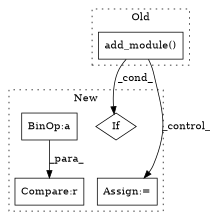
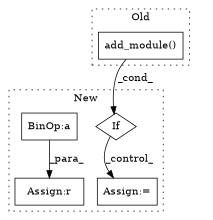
edge "add_module()" -> "Assign:=": now "If" -> "Assign:="
node "Compare:r": label "Compare:r" -> "Assign:r"
